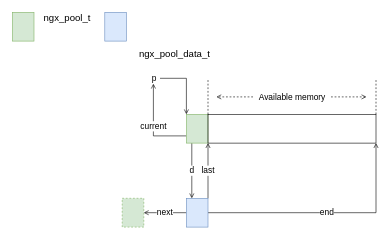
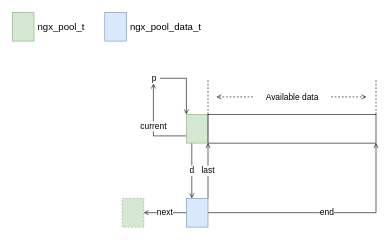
node "ngx_pool_t": moved (67, 18) -> (61, 27)
node "ngx_pool_data_t": moved (174, 54) -> (165, 27)
node "Available memory": label "Available memory" -> "Available data"
